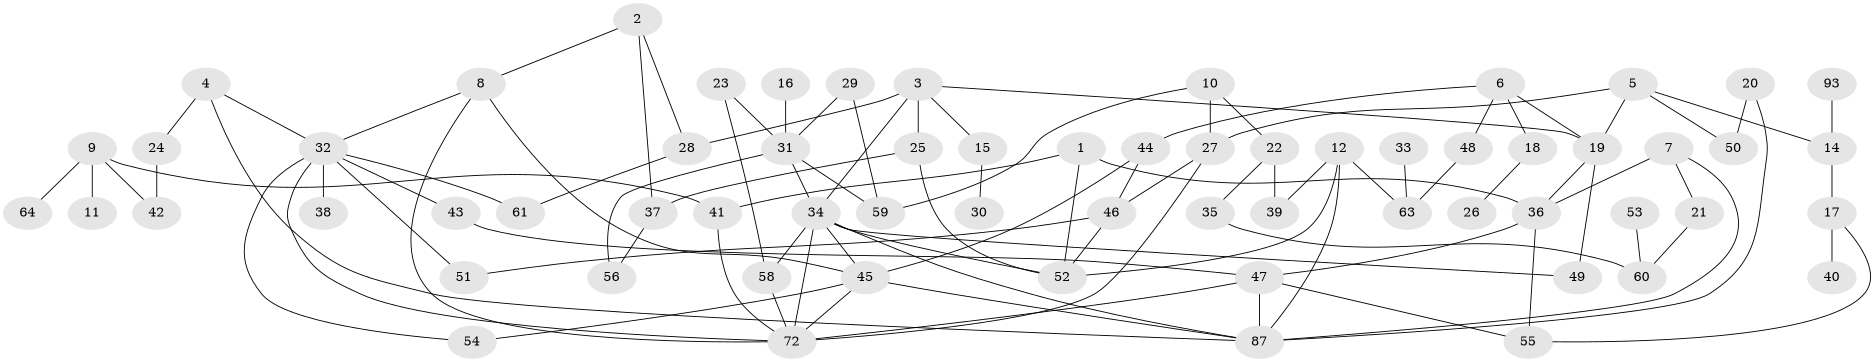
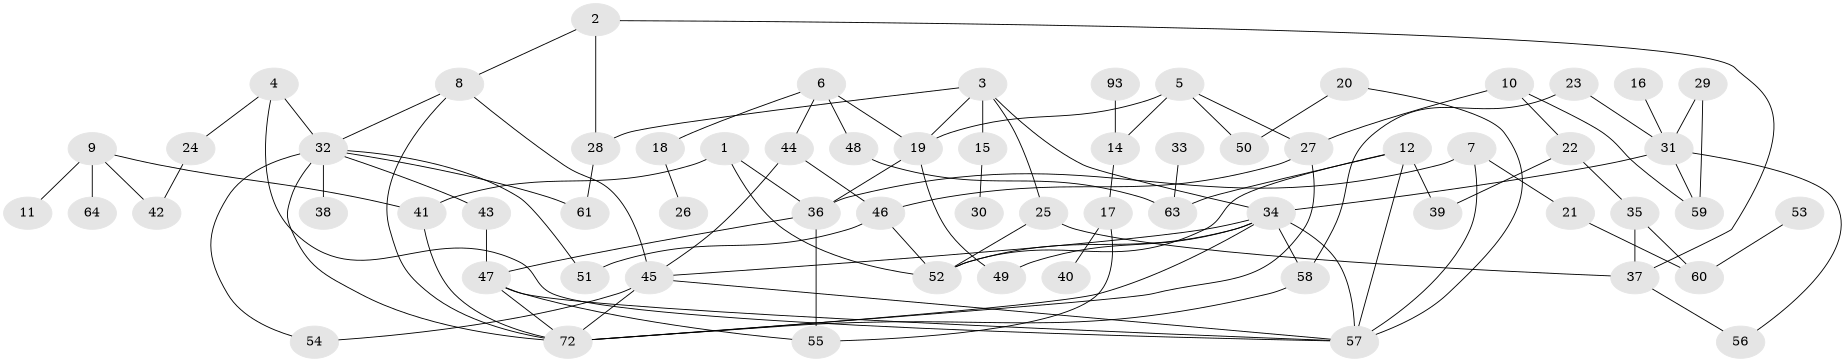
edge "35" -- "37": added
node "87": label "87" -> "57"
